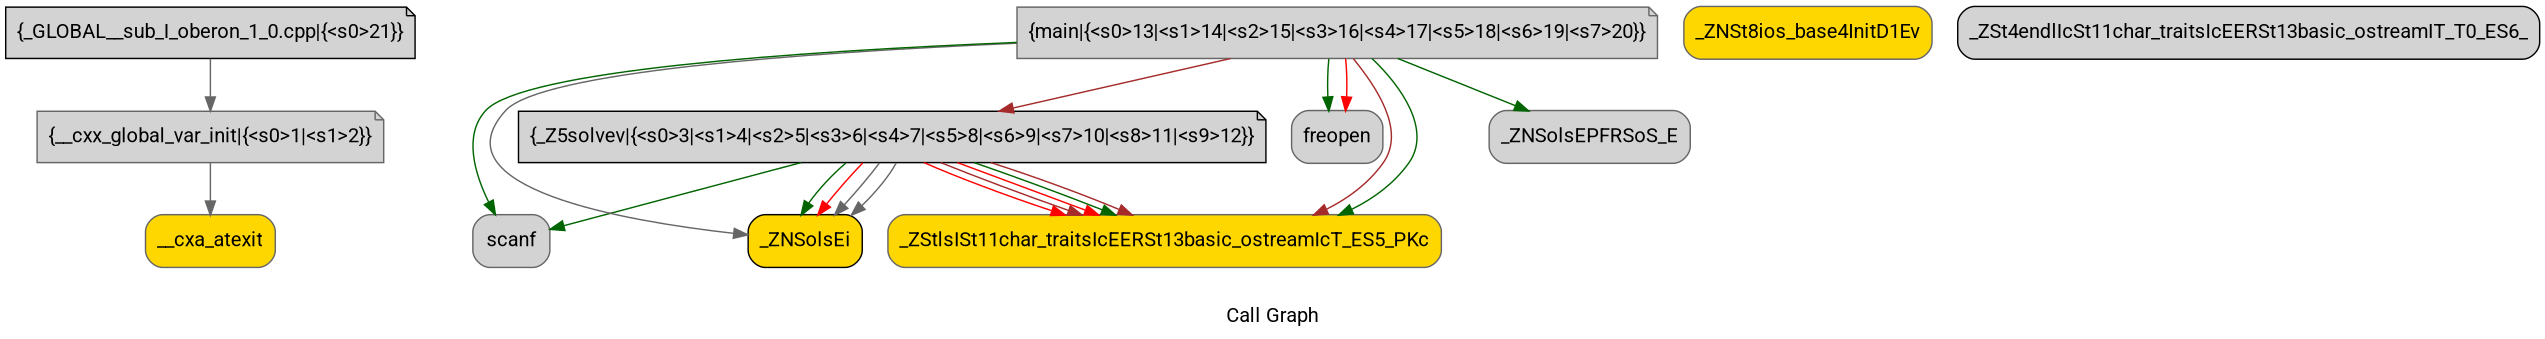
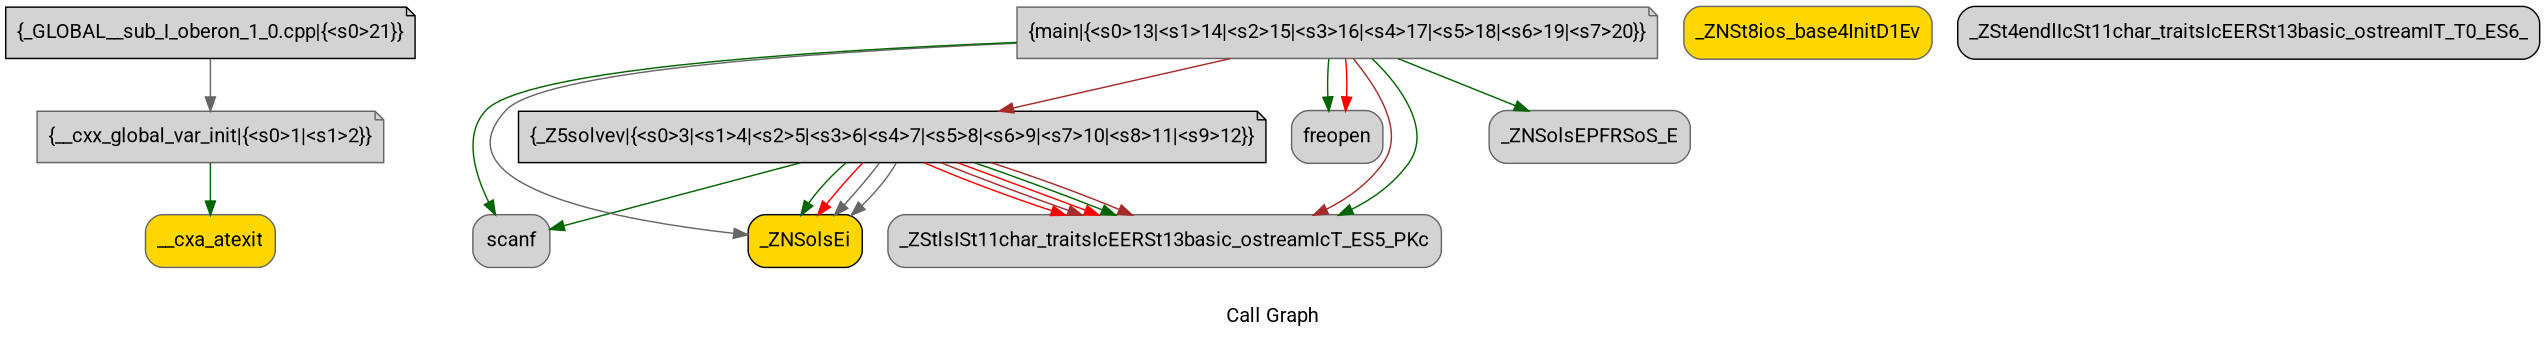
edge "{__cxx_global_var_init|{<s0>1|<s1>2}}" -> "__cxa_atexit": color gray40 -> darkgreen
node "_ZStlsISt11char_traitsIcEERSt13basic_ostreamIcT_ES5_PKc": fillcolor gold -> lightgrey
